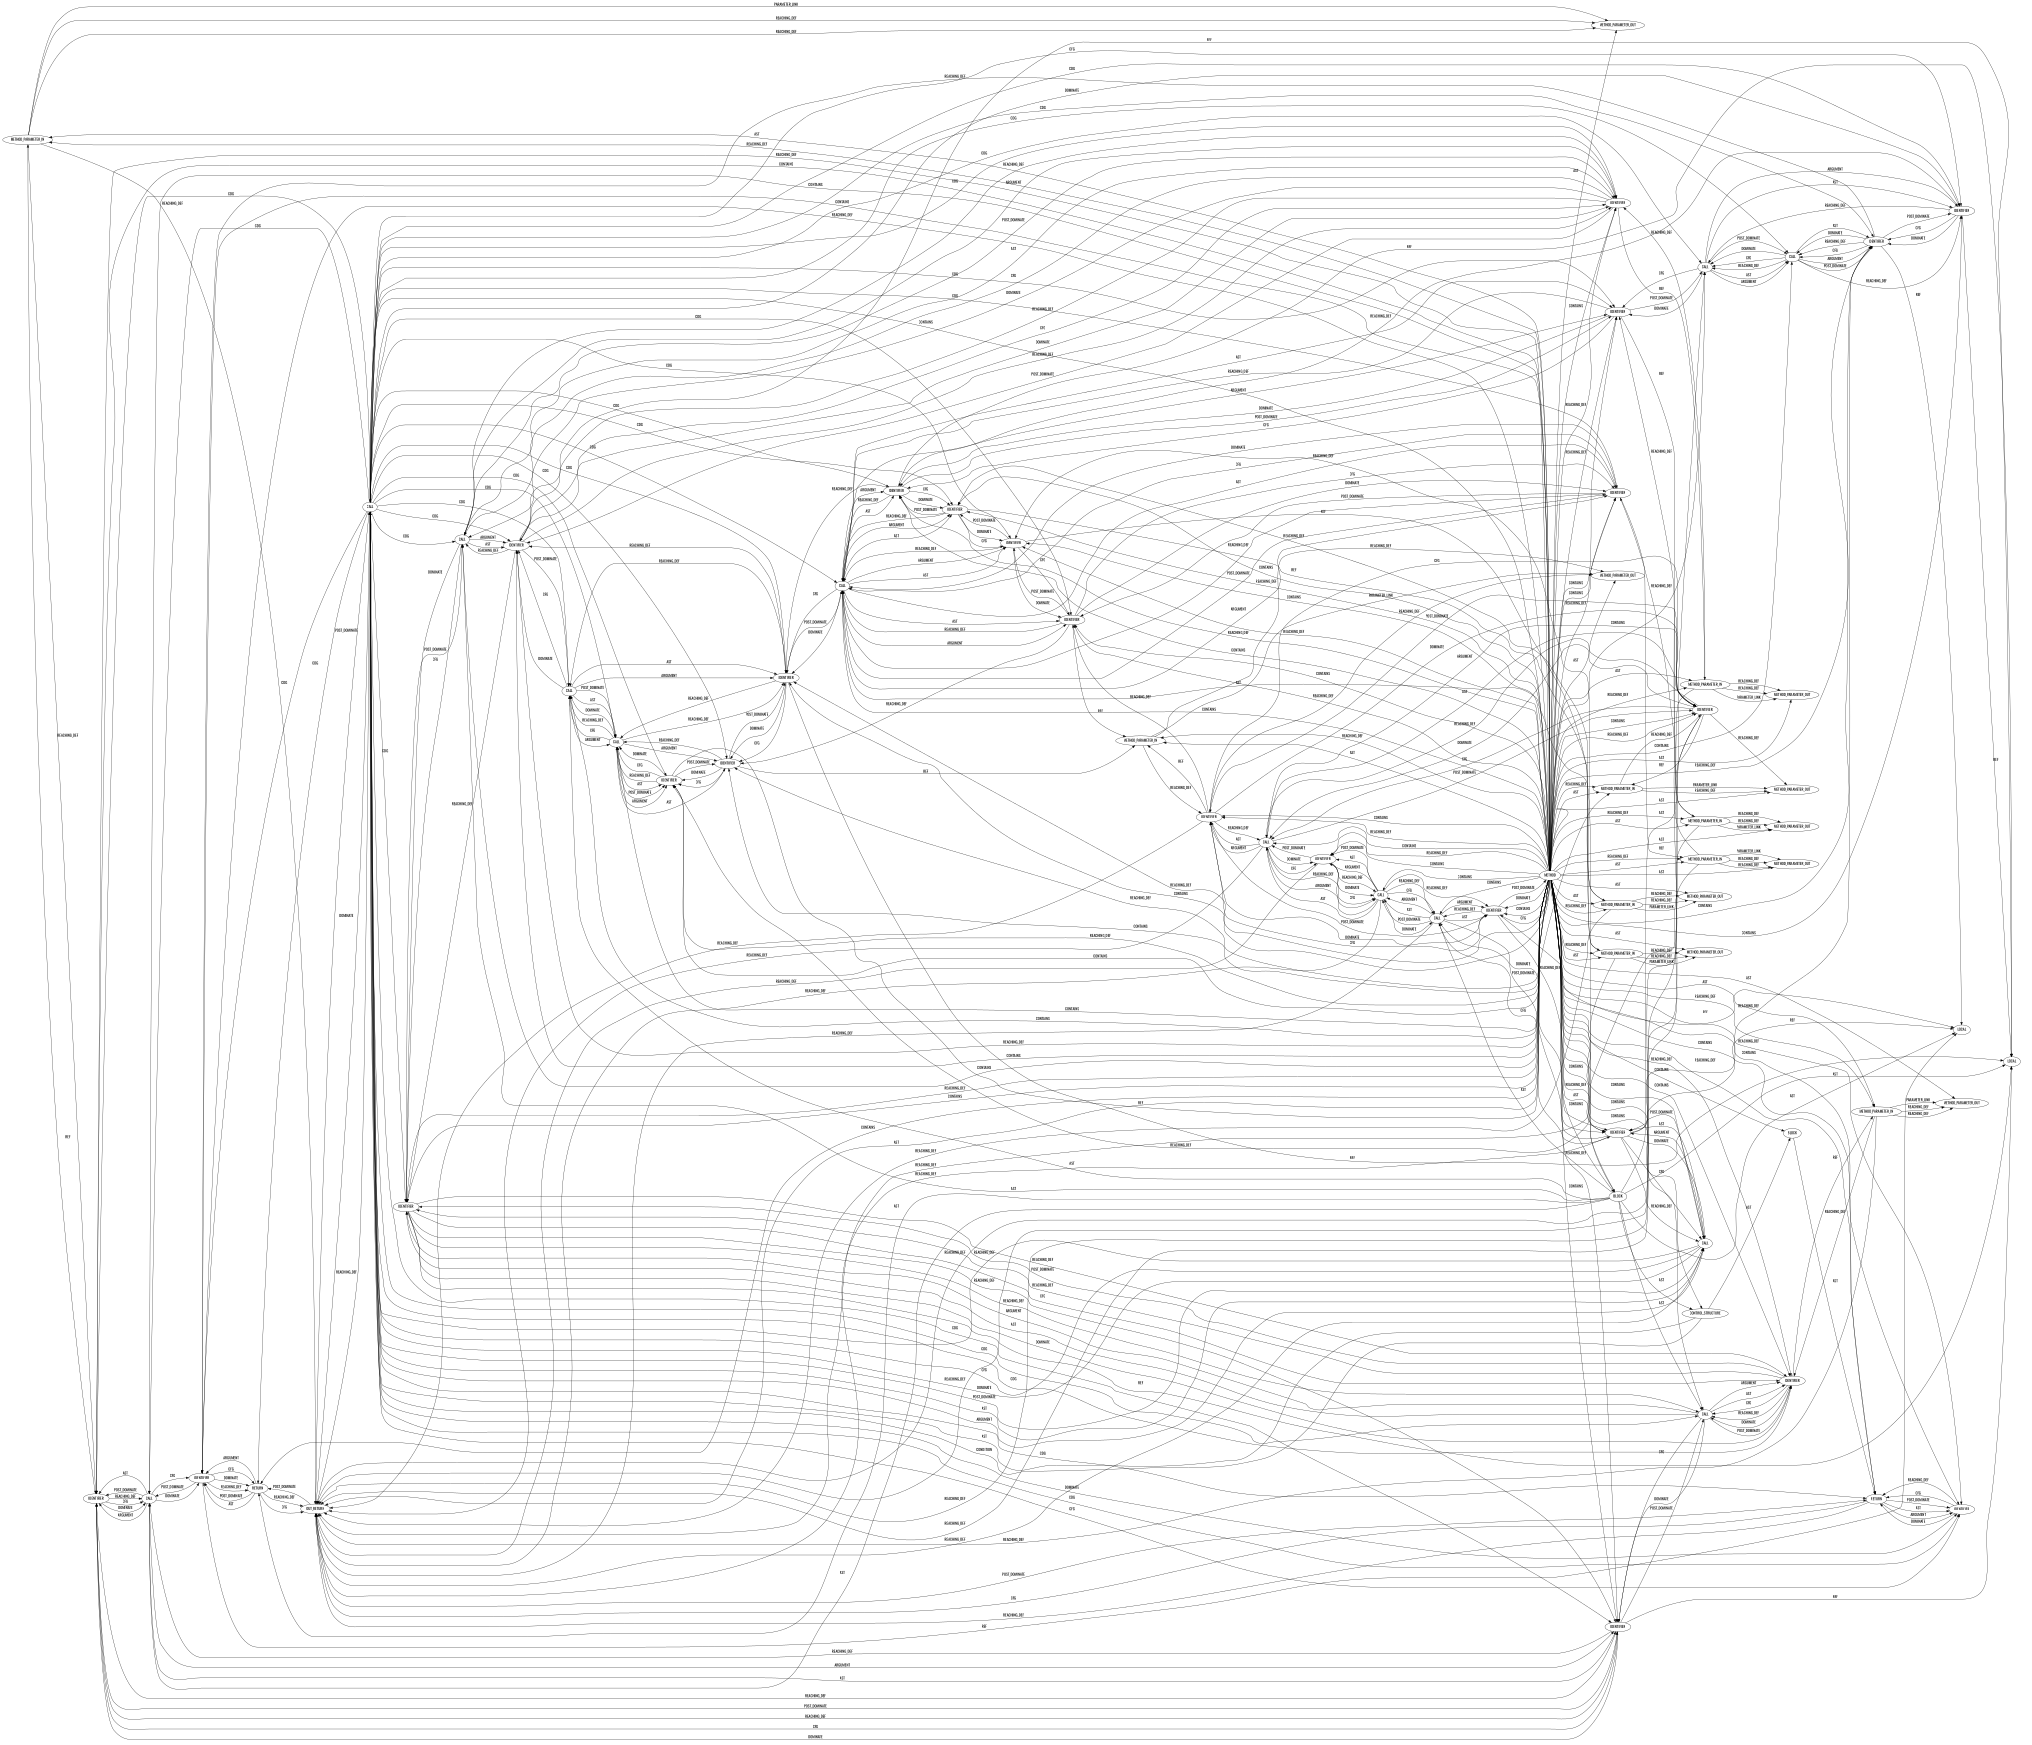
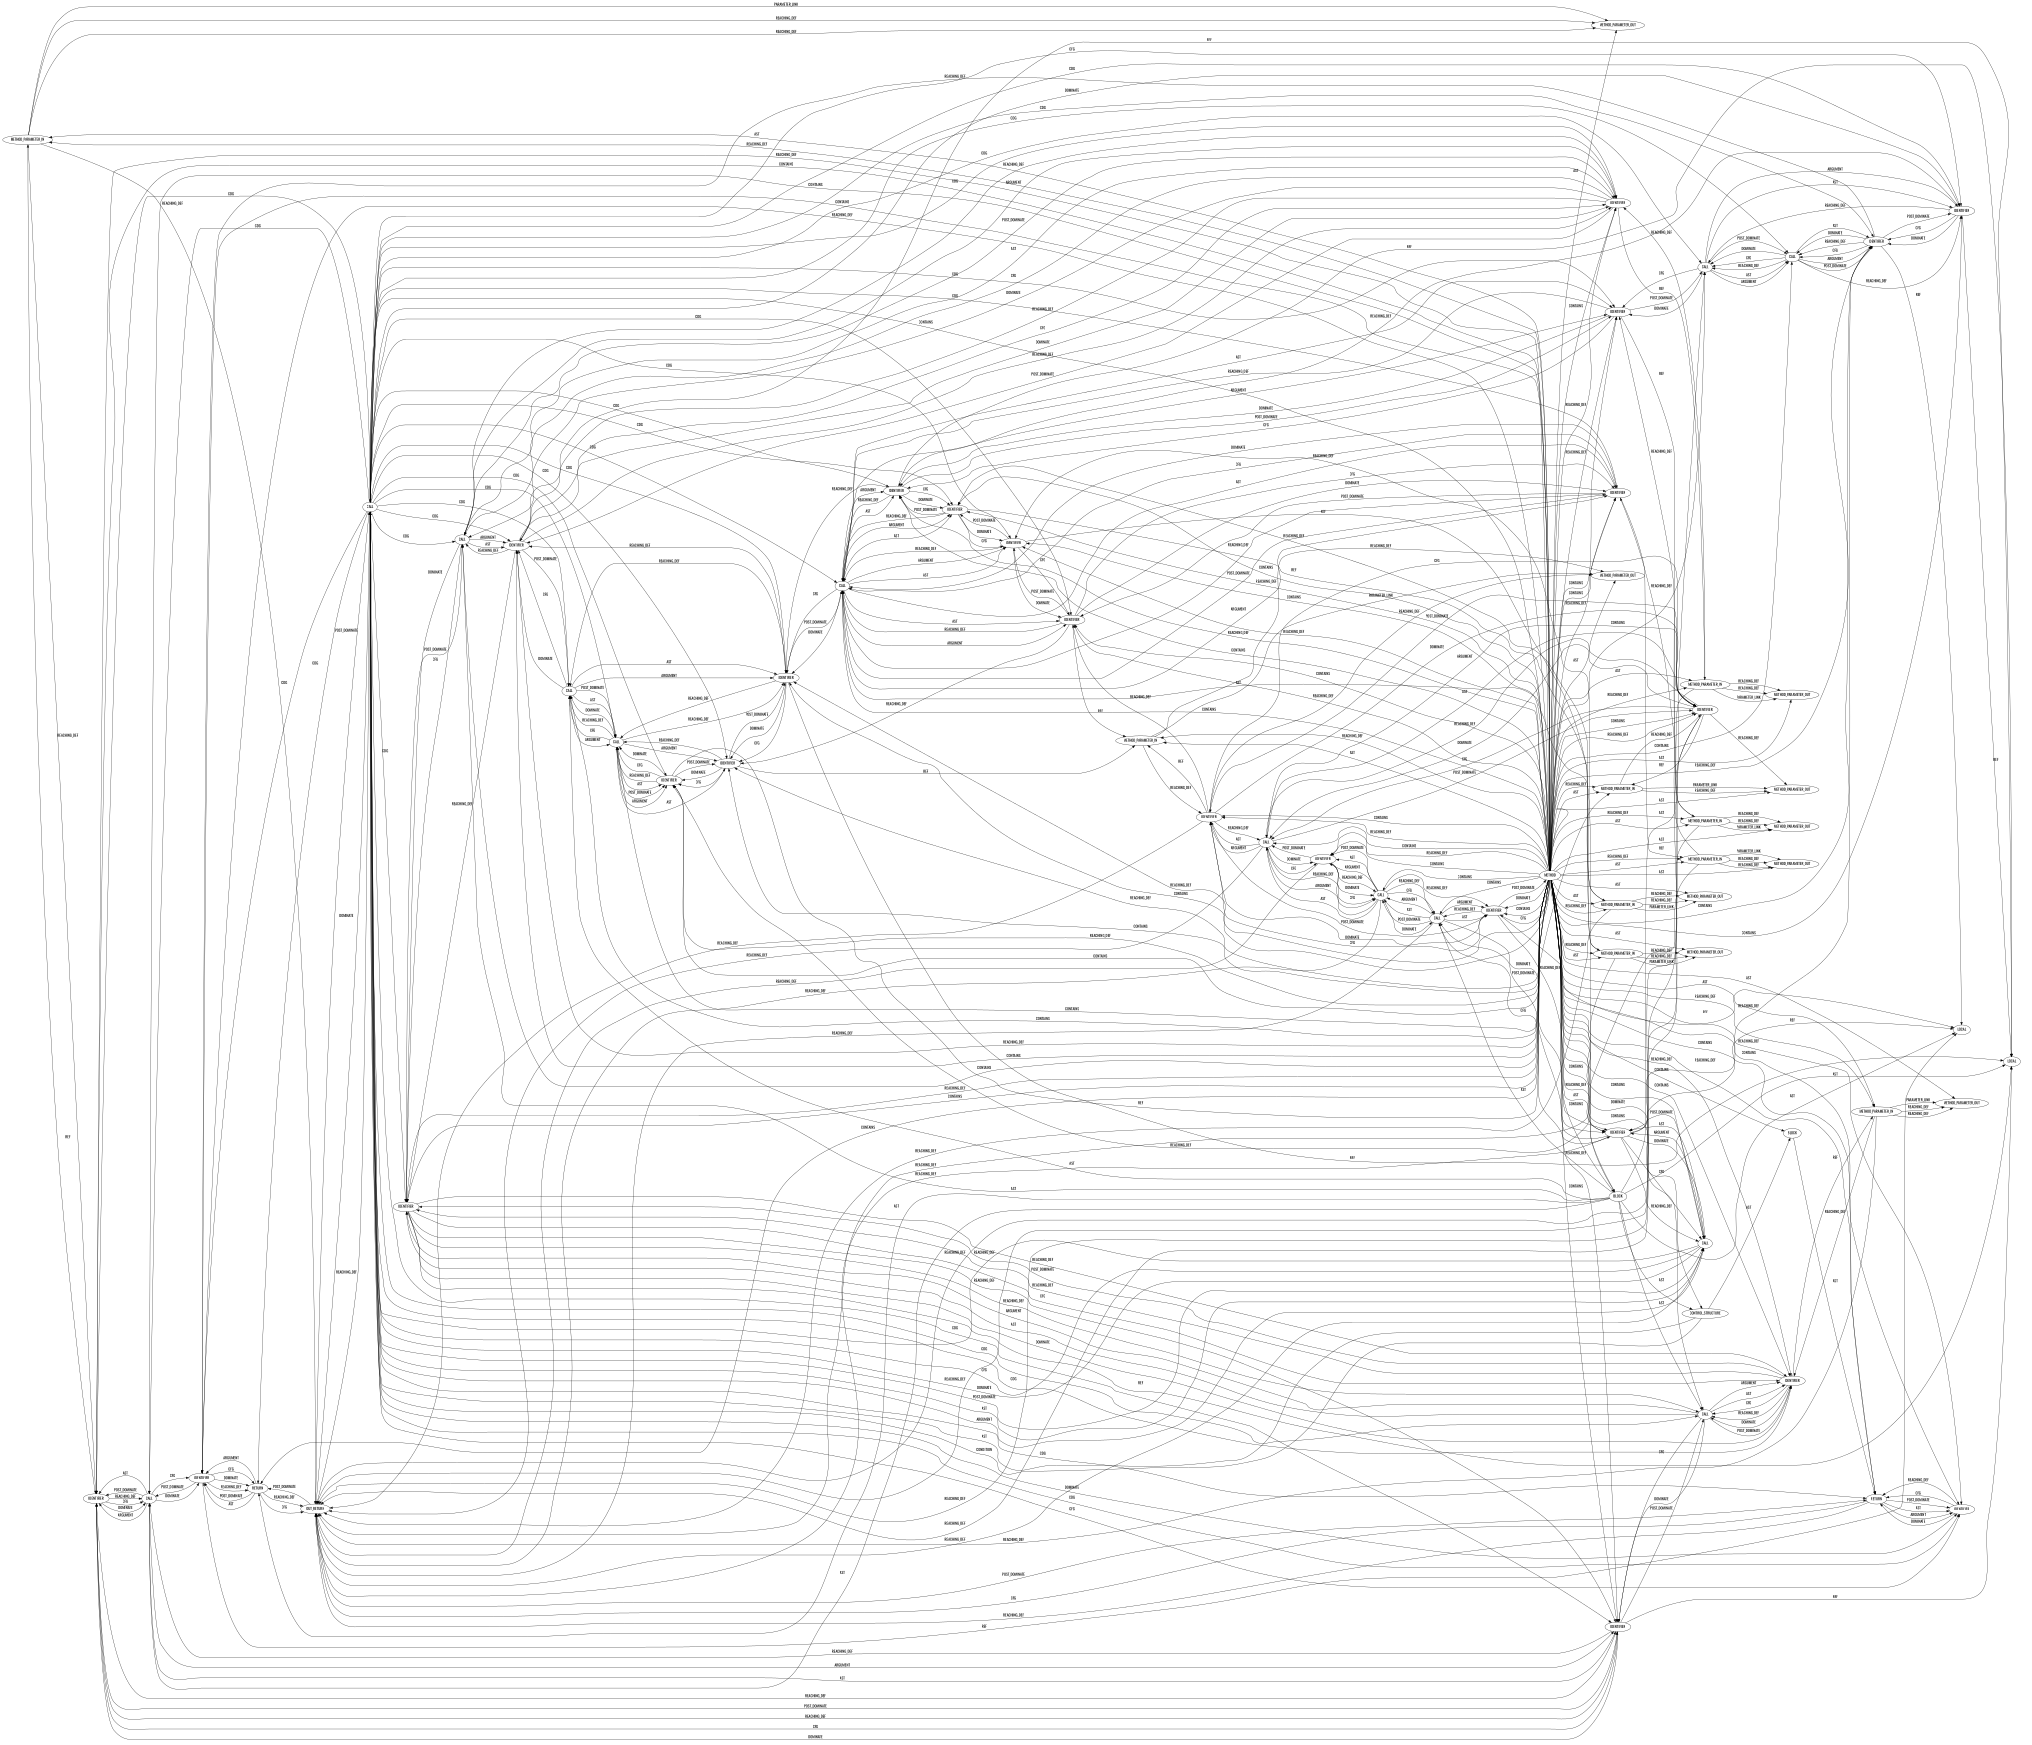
edge "METHOD" -> "CONTROL_STRUCTURE": label "CONTAINS" -> "DOMINATE"
edge "METHOD" -> "OUT_RETURN": removed, label "AST"
